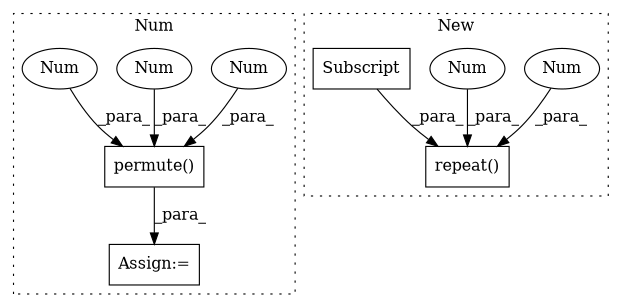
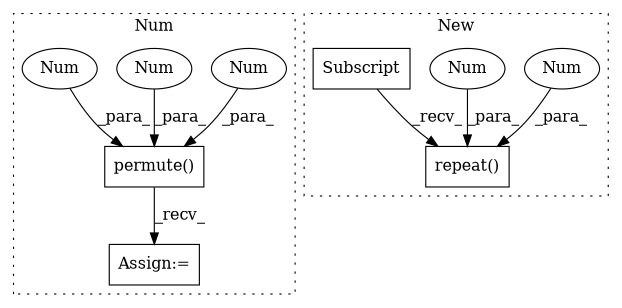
edge "Subscript" -> "repeat()": label "_para_" -> "_recv_"
edge "permute()" -> "Assign:=": label "_para_" -> "_recv_"
